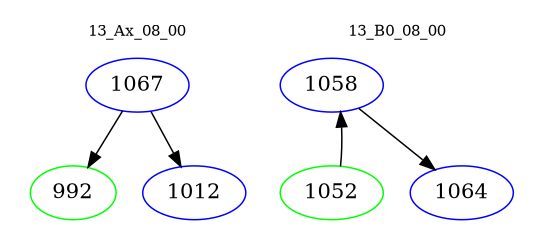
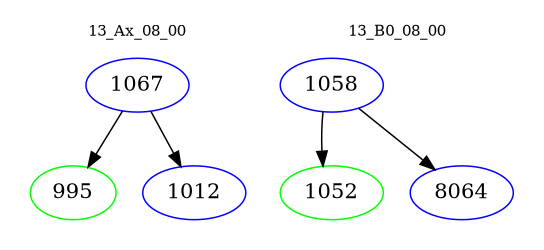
edge "1052" -> "1058": reversed
node "992": label "992" -> "995"
node "1064": label "1064" -> "8064"
